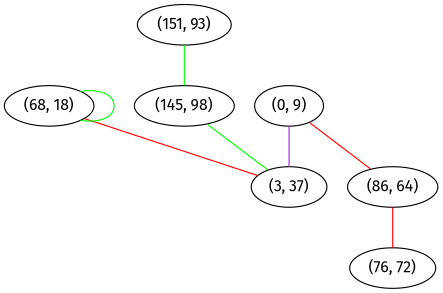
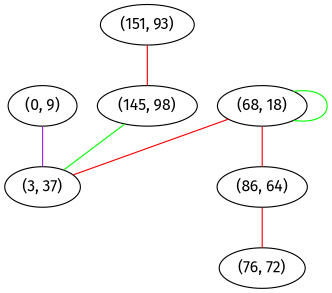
edge "(151, 93)" -- "(145, 98)": color green -> red
edge "(0, 9)" -- "(86, 64)": now "(68, 18)" -- "(86, 64)"
